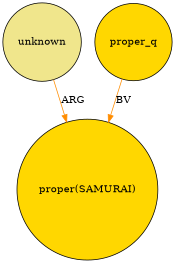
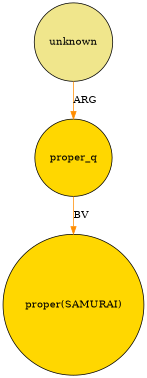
edge "unknown" -> "proper(SAMURAI)": now "unknown" -> "proper_q"
